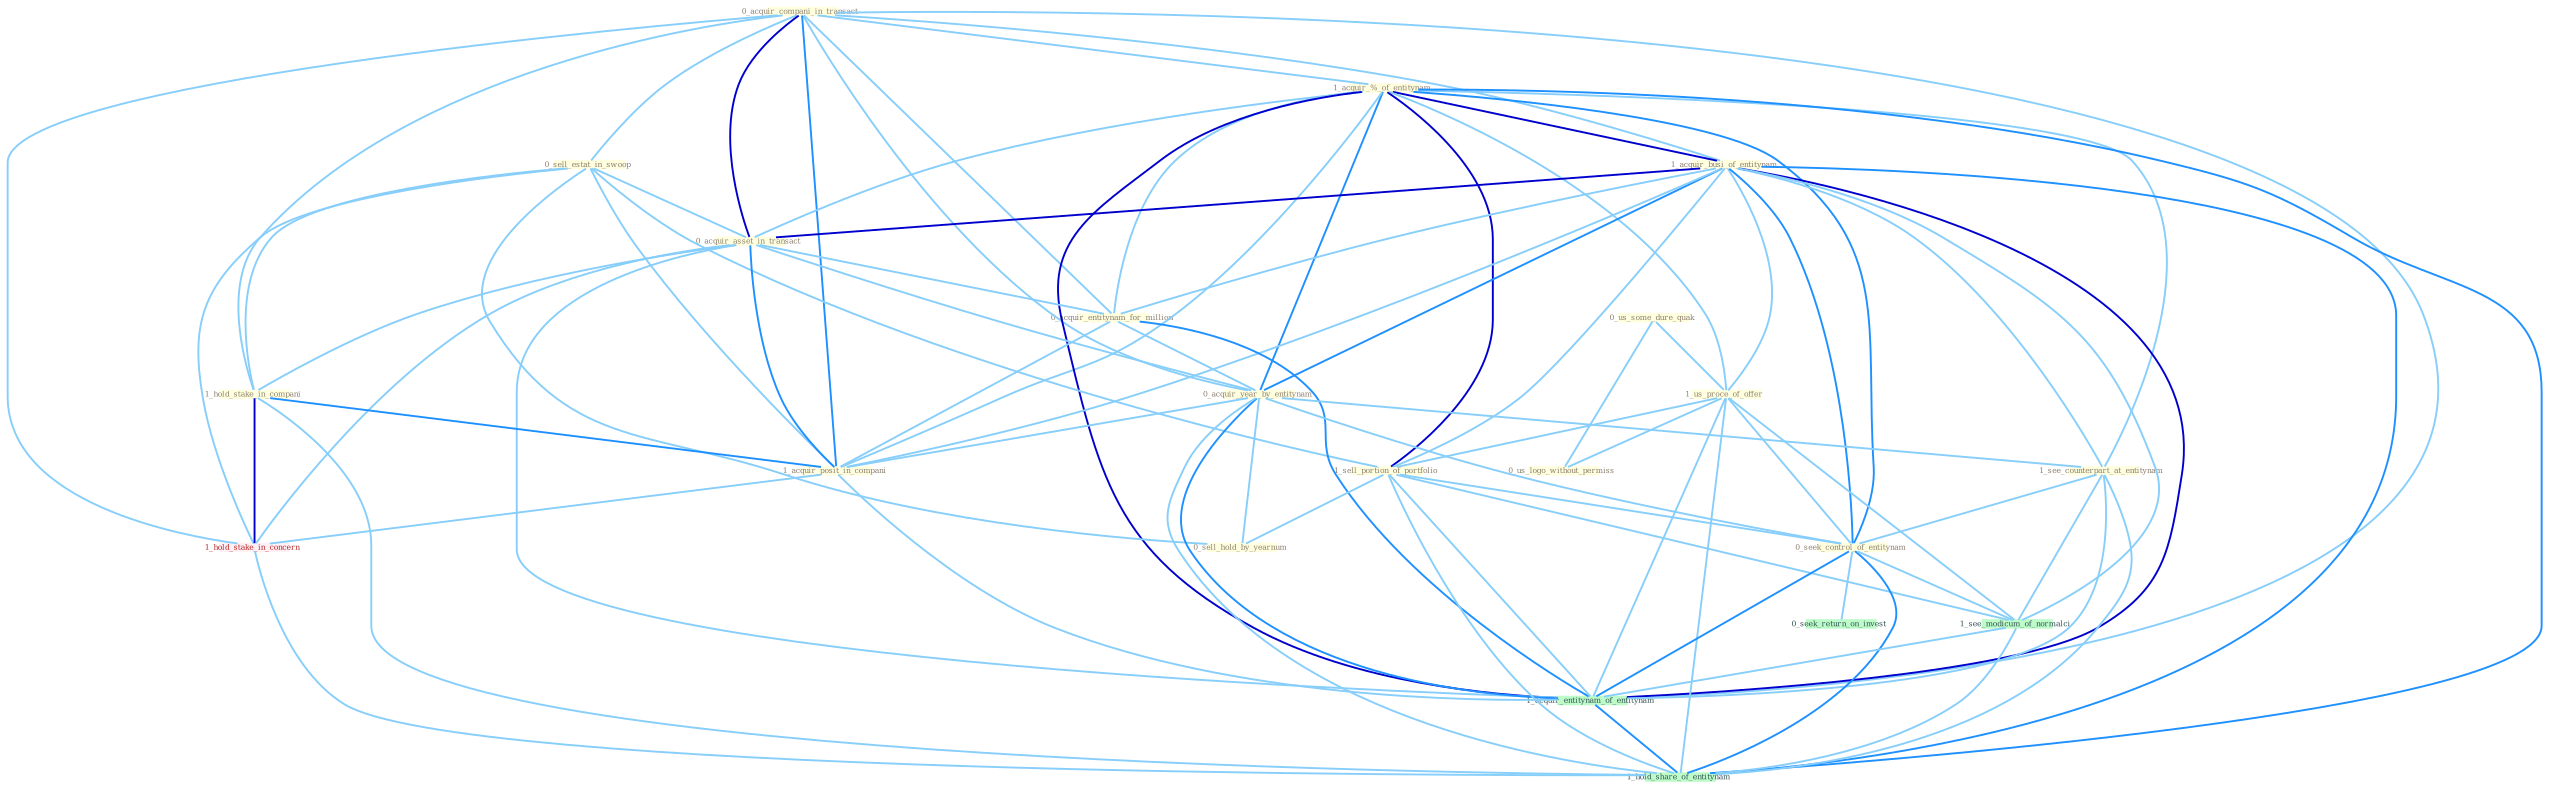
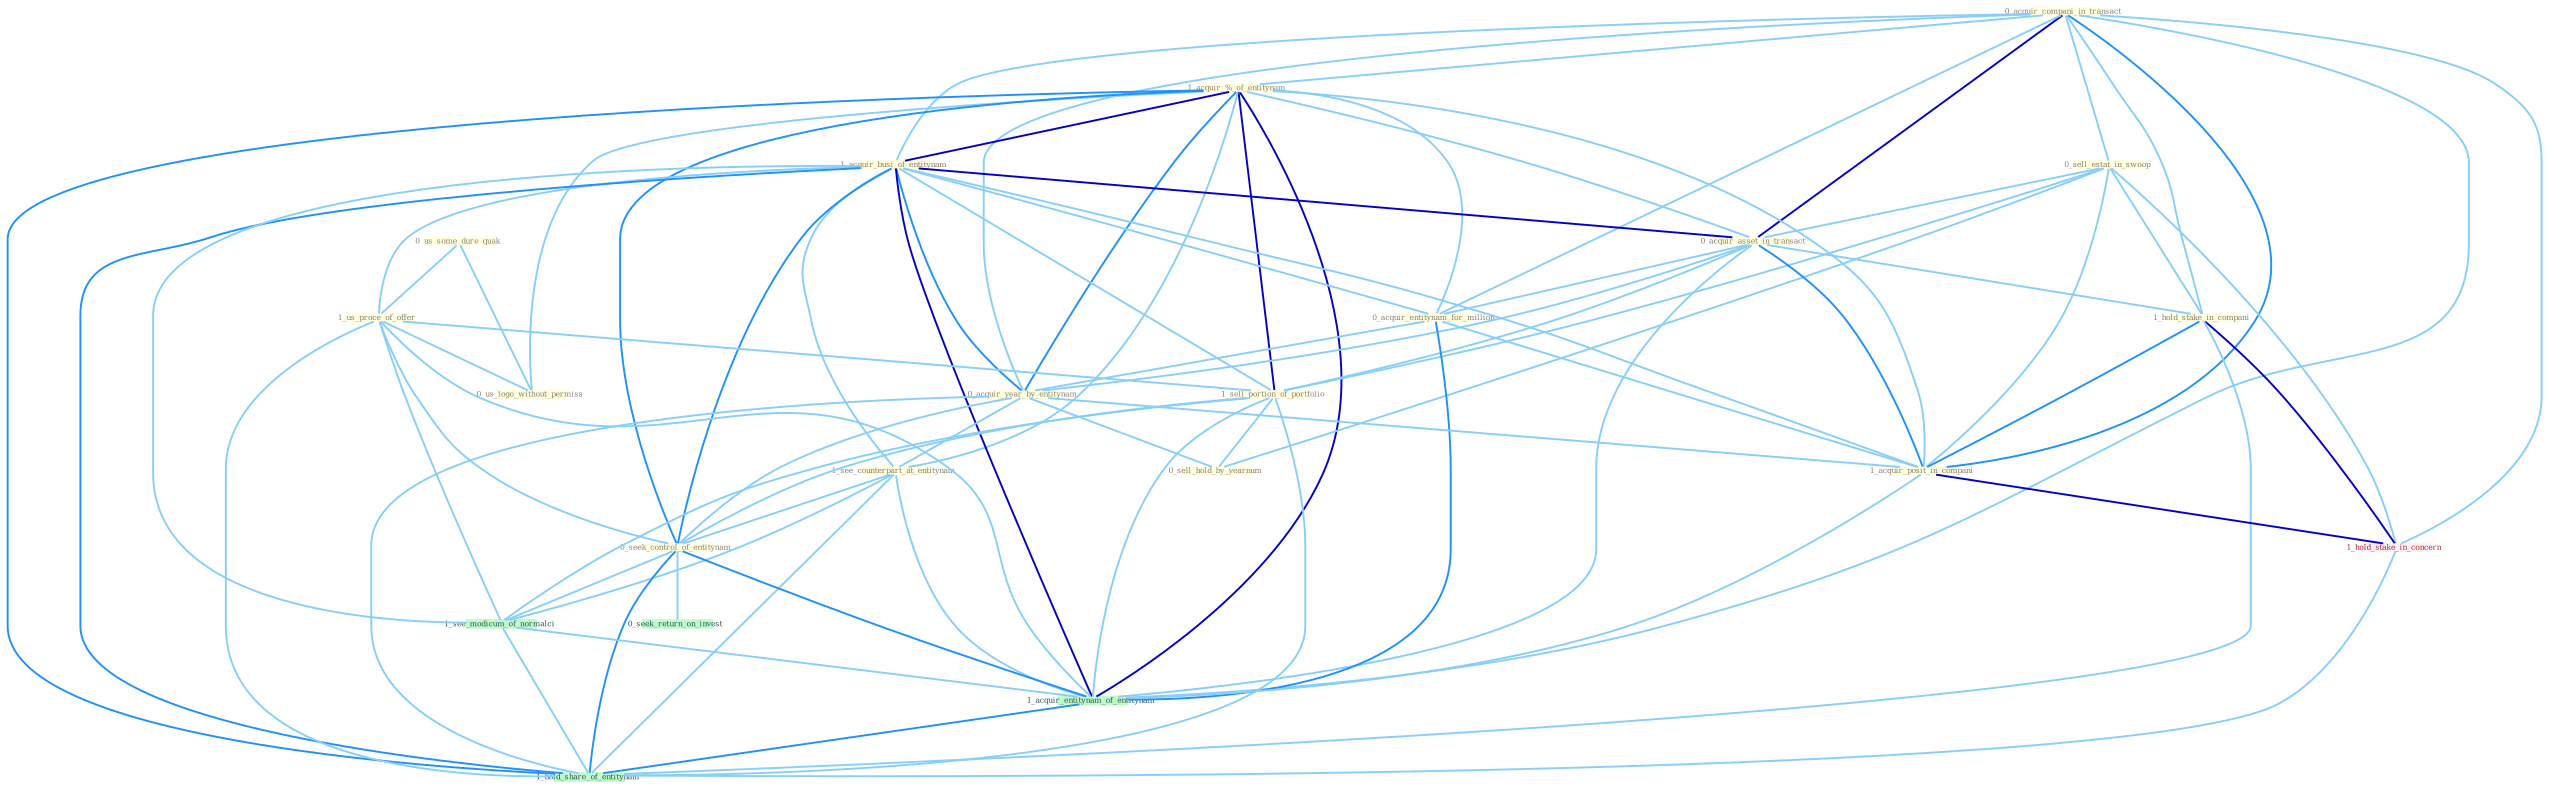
edge "1_acquir_%_of_entitynam" -- "1_us_proce_of_offer": now "1_acquir_%_of_entitynam" -- "0_us_logo_without_permiss"
edge "0_acquir_asset_in_transact" -- "1_hold_stake_in_concern": now "0_acquir_asset_in_transact" -- "1_sell_portion_of_portfolio"
edge "1_acquir_posit_in_compani" -- "1_hold_stake_in_concern": color #87cefa -> #0000cd
edge "0_acquir_year_by_entitynam" -- "1_acquir_entitynam_of_entitynam": removed
